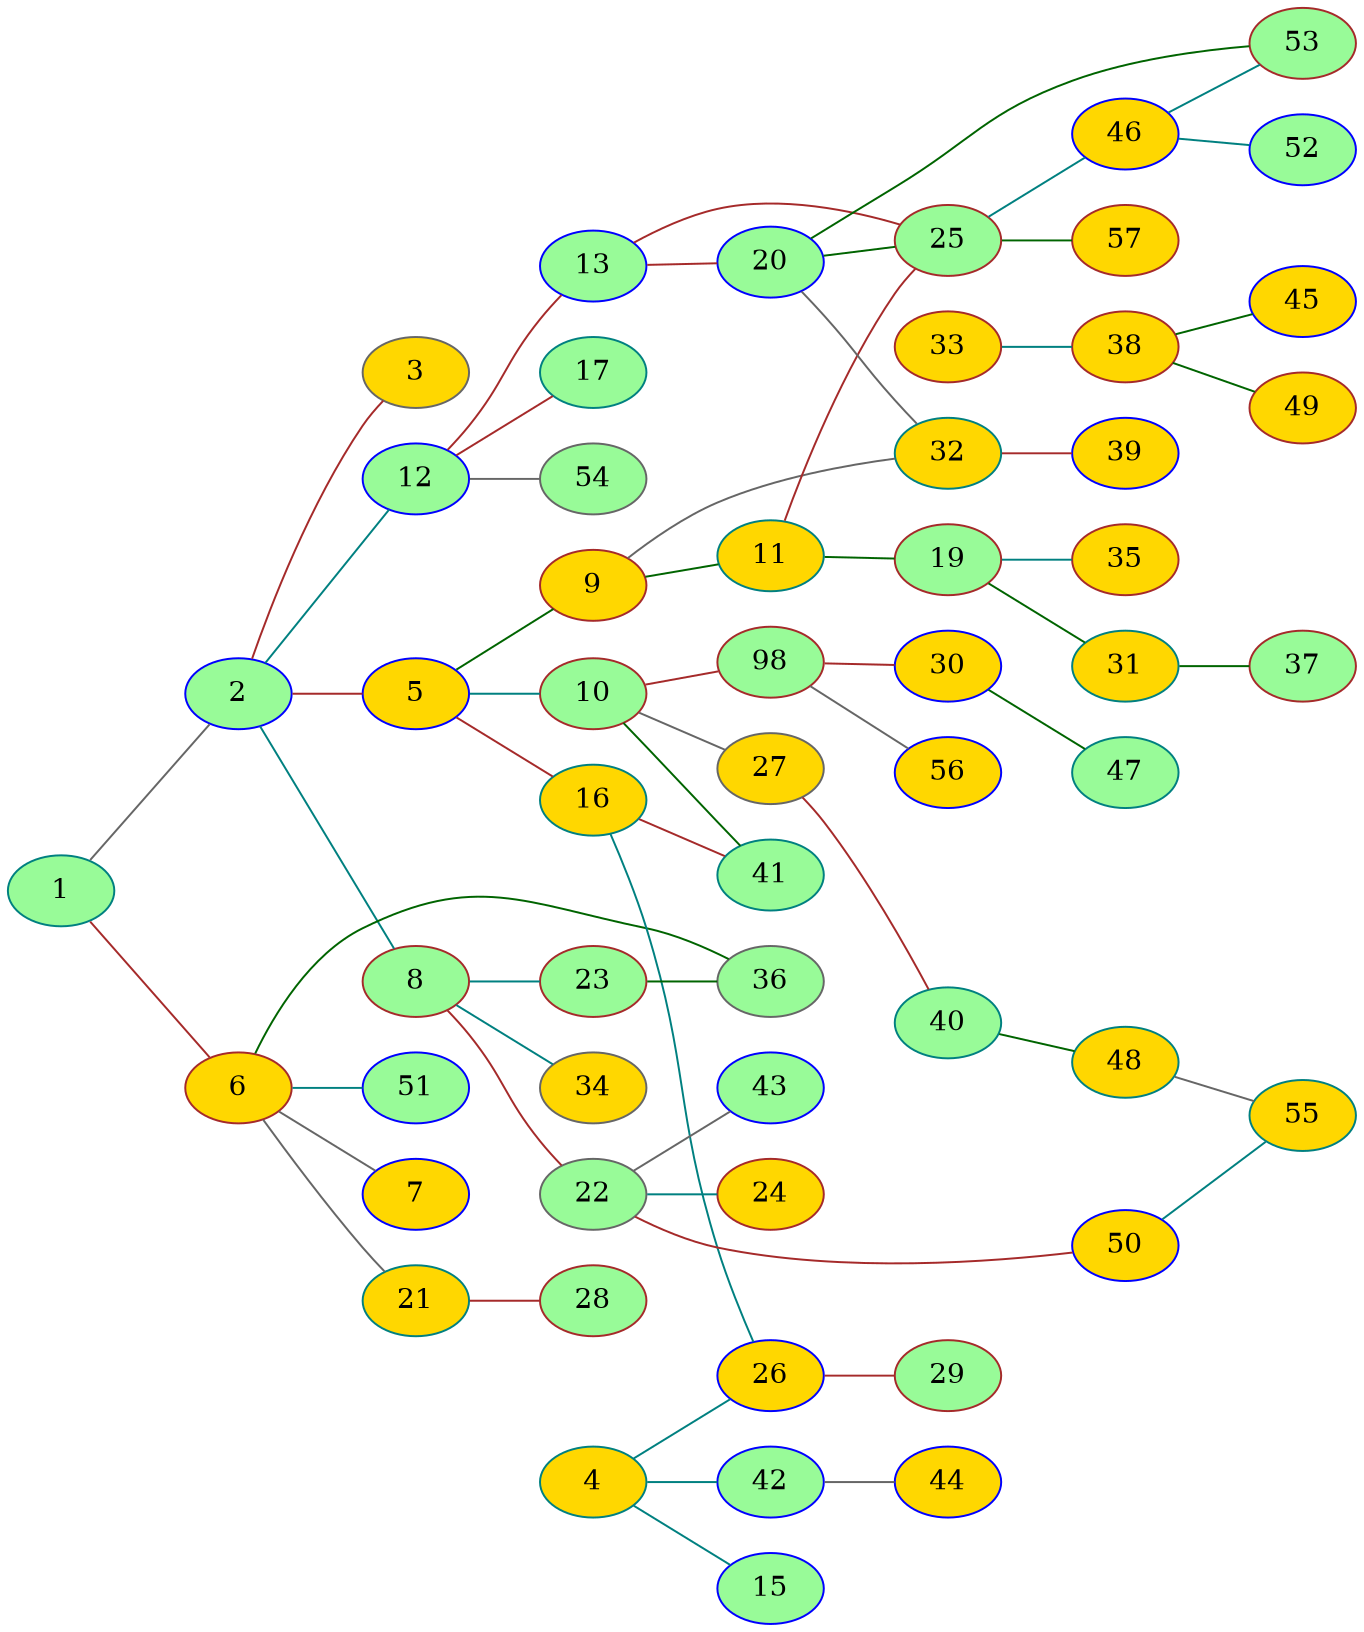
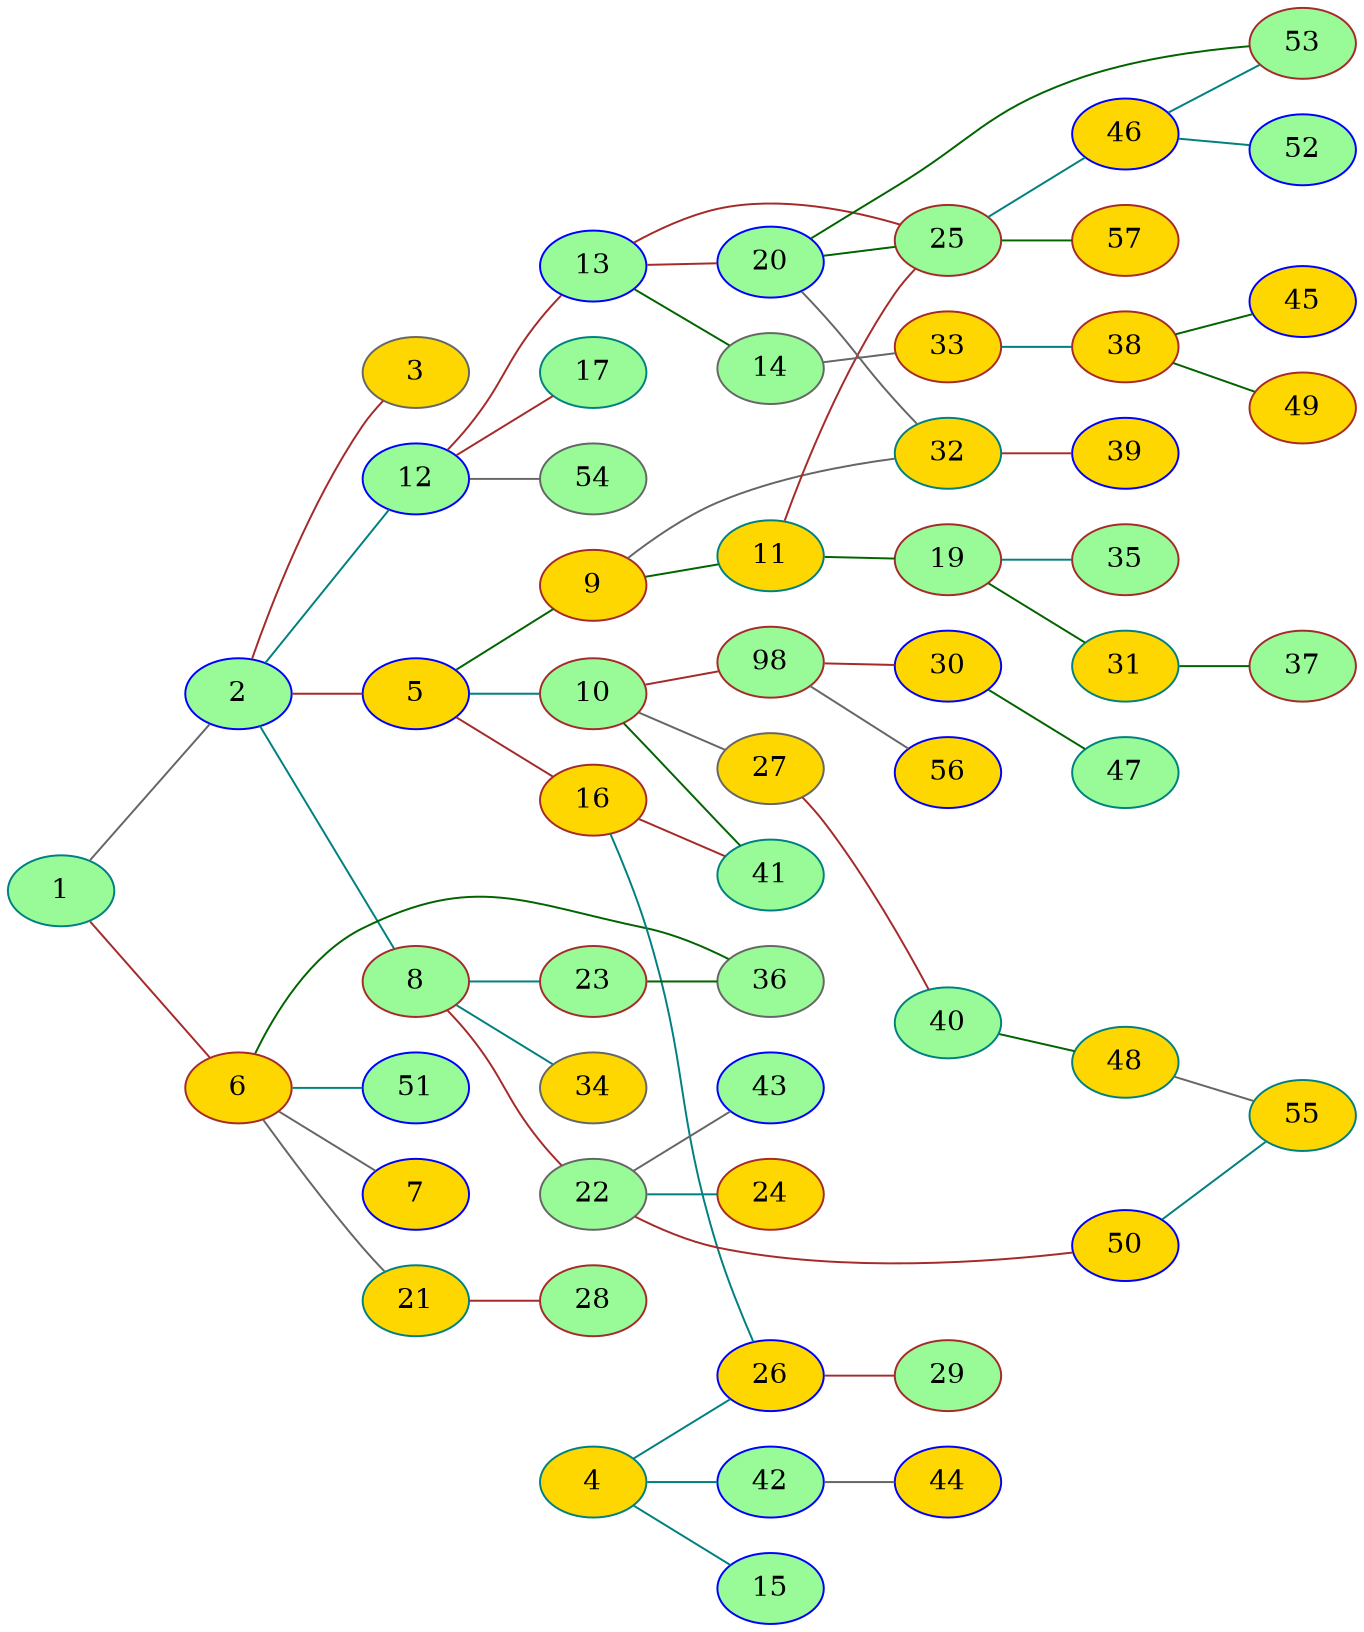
node "14": added
node "35": fillcolor gold -> palegreen
node "16": color teal -> brown
